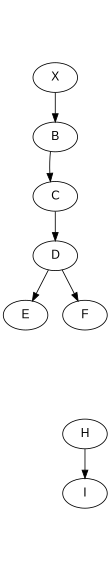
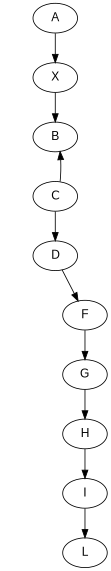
node "A": added
edge "B" -> "C": reversed
node "E": removed
node "G": added
node "L": added
